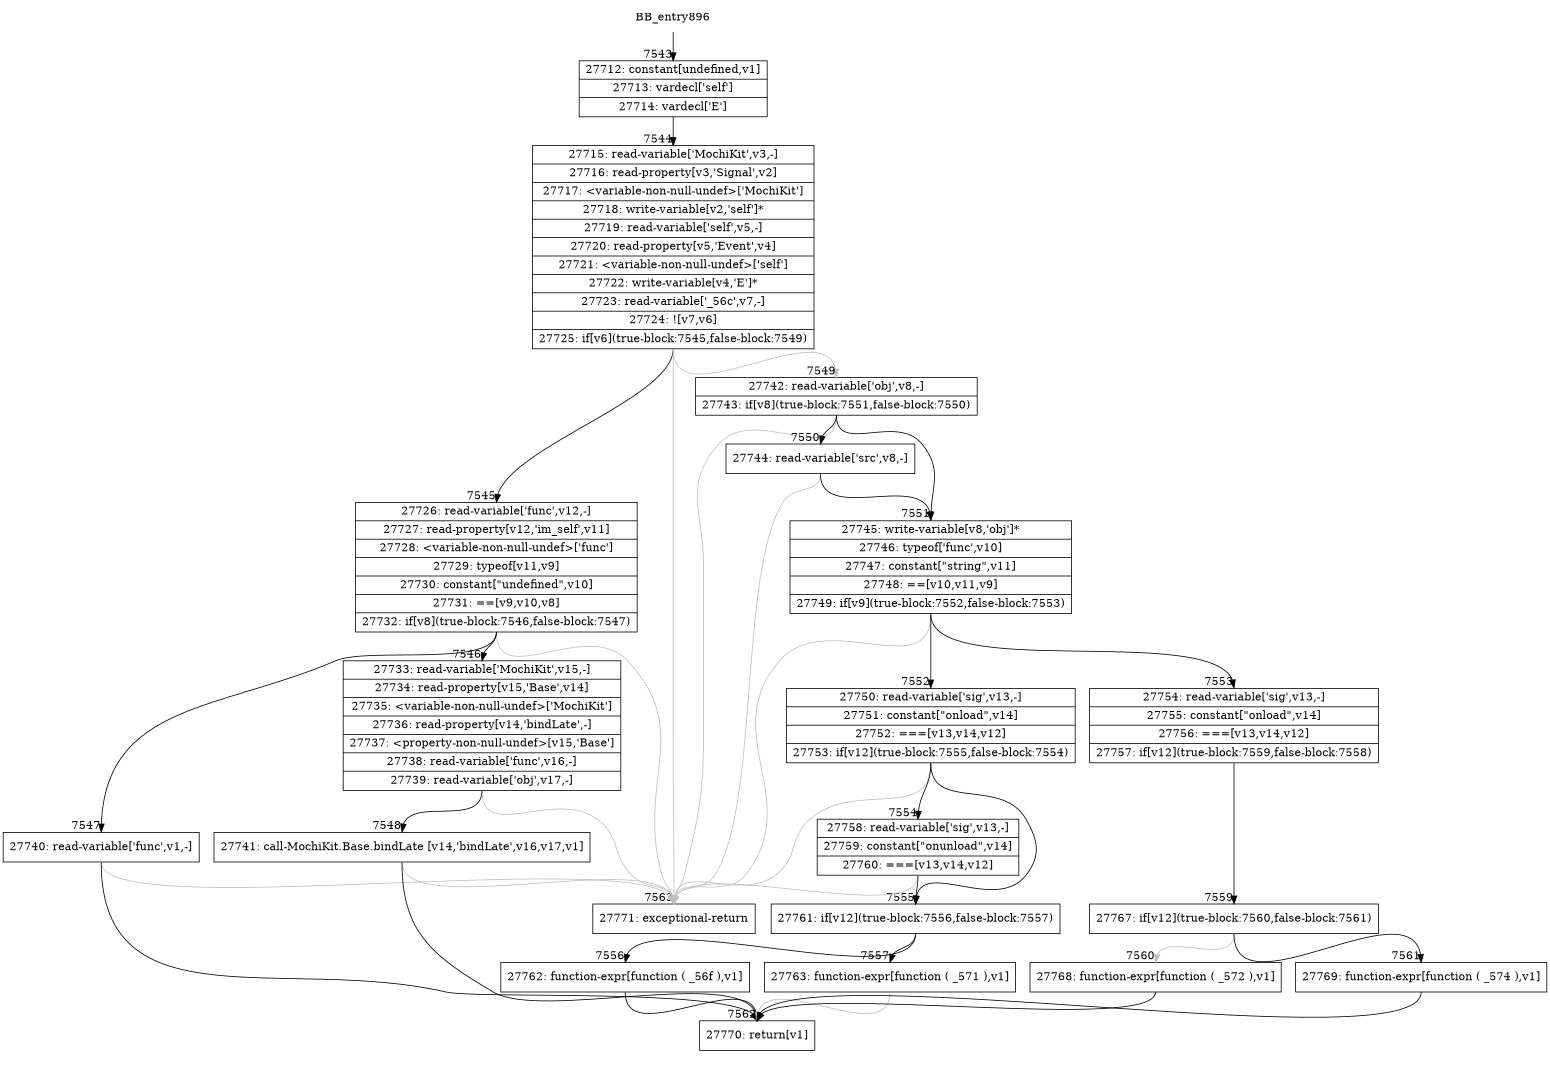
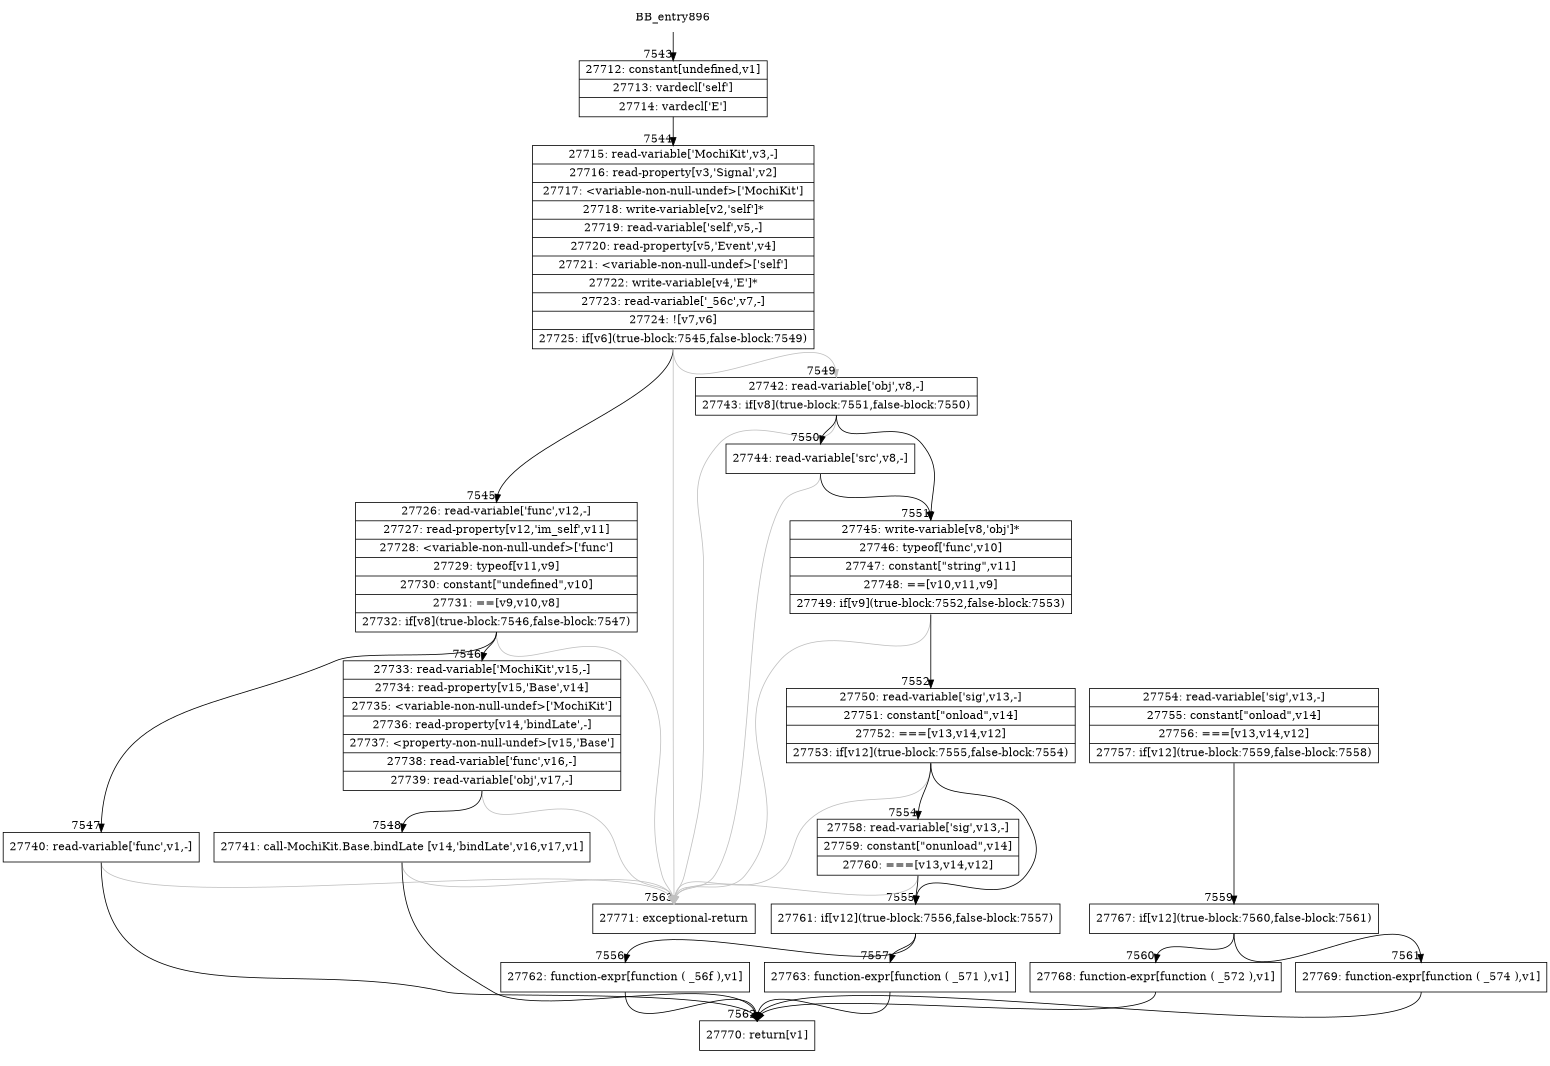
edge "27745: write-variable[v8,'obj']*" -> "27754: read-variable['sig',v13,-]": removed
edge "27767: if[v12](true-block:7560,false-block:7561)" -> "27768: function-expr[function ( _572 ),v1]": color gray -> black
edge "27763: function-expr[function ( _571 ),v1]" -> "27770: return[v1]": color gray -> black
